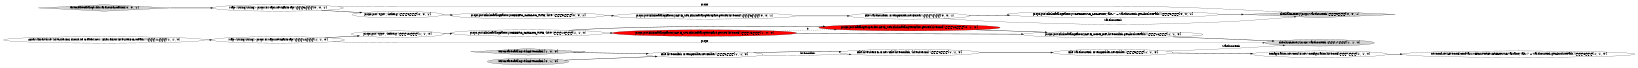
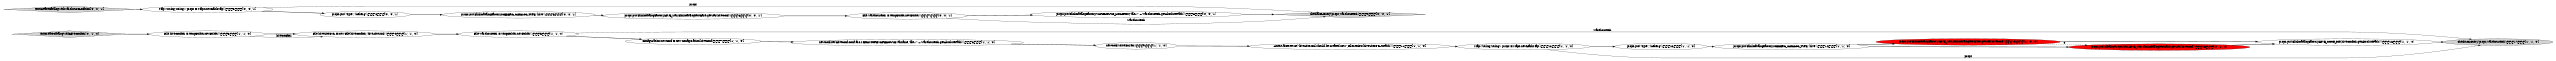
node "newConf.writeXml(fos)@@@9@@@['1', '1', '0']": added
node "testCreateCatalogWithHiveConfDir['1', '0', '0']": removed
node "testCreateCatalogWithHiveConfDir['0', '1', '0']": shape ellipse -> diamond
